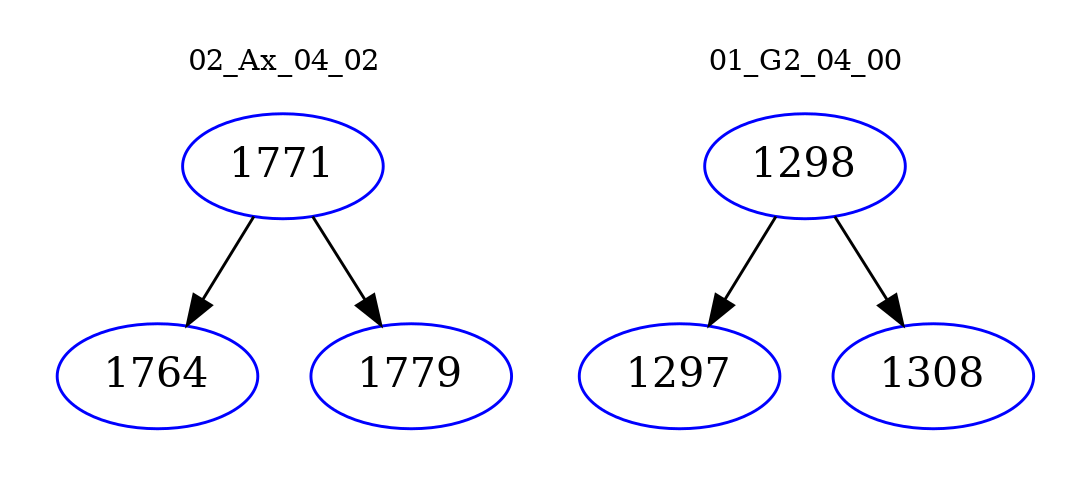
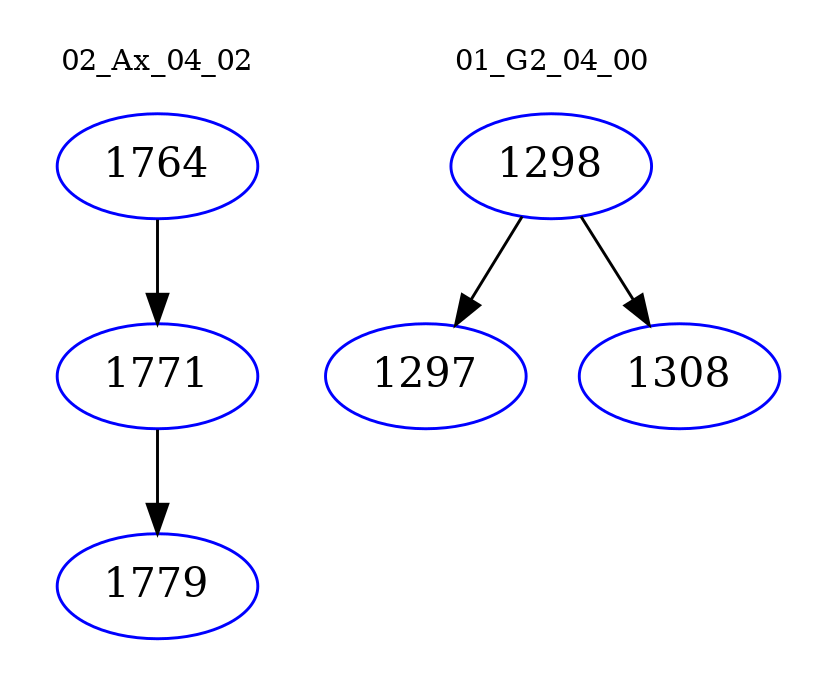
edge "1771" -> "1764": reversed
